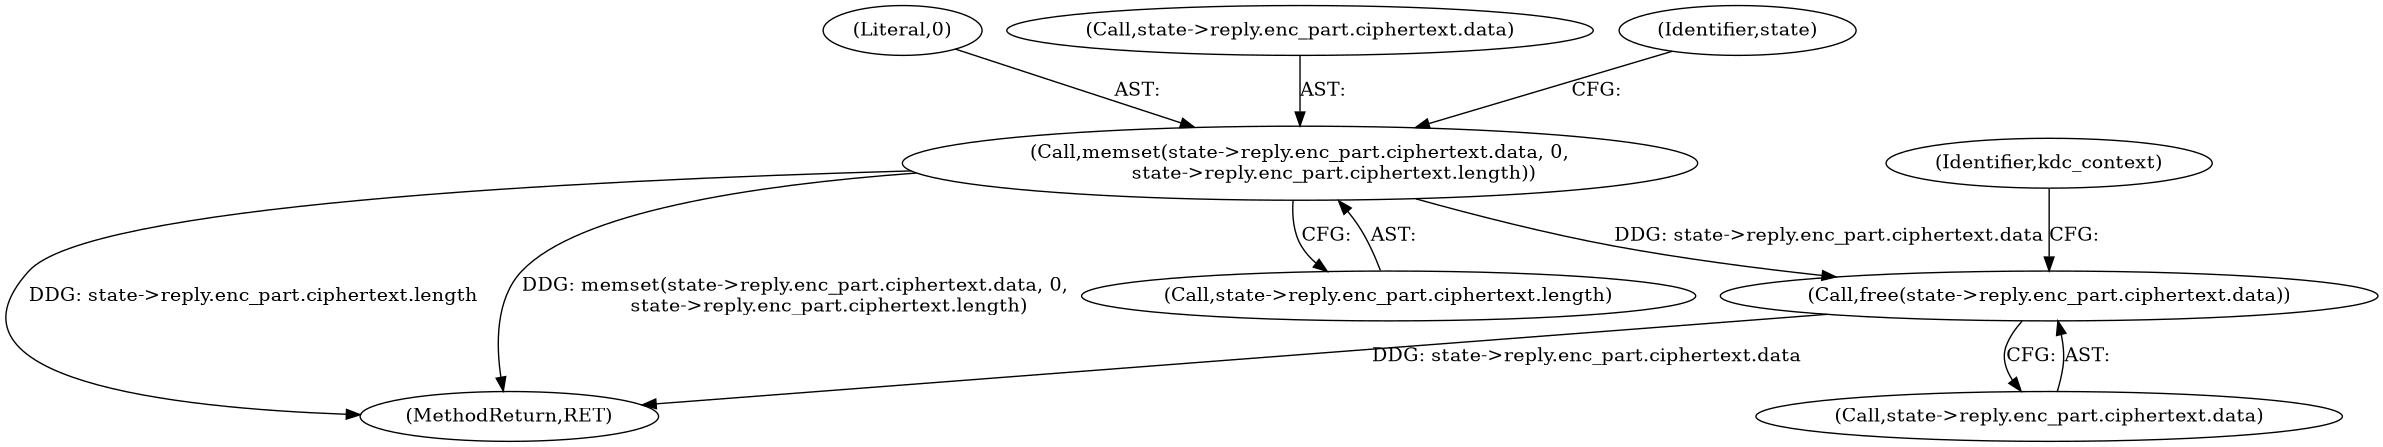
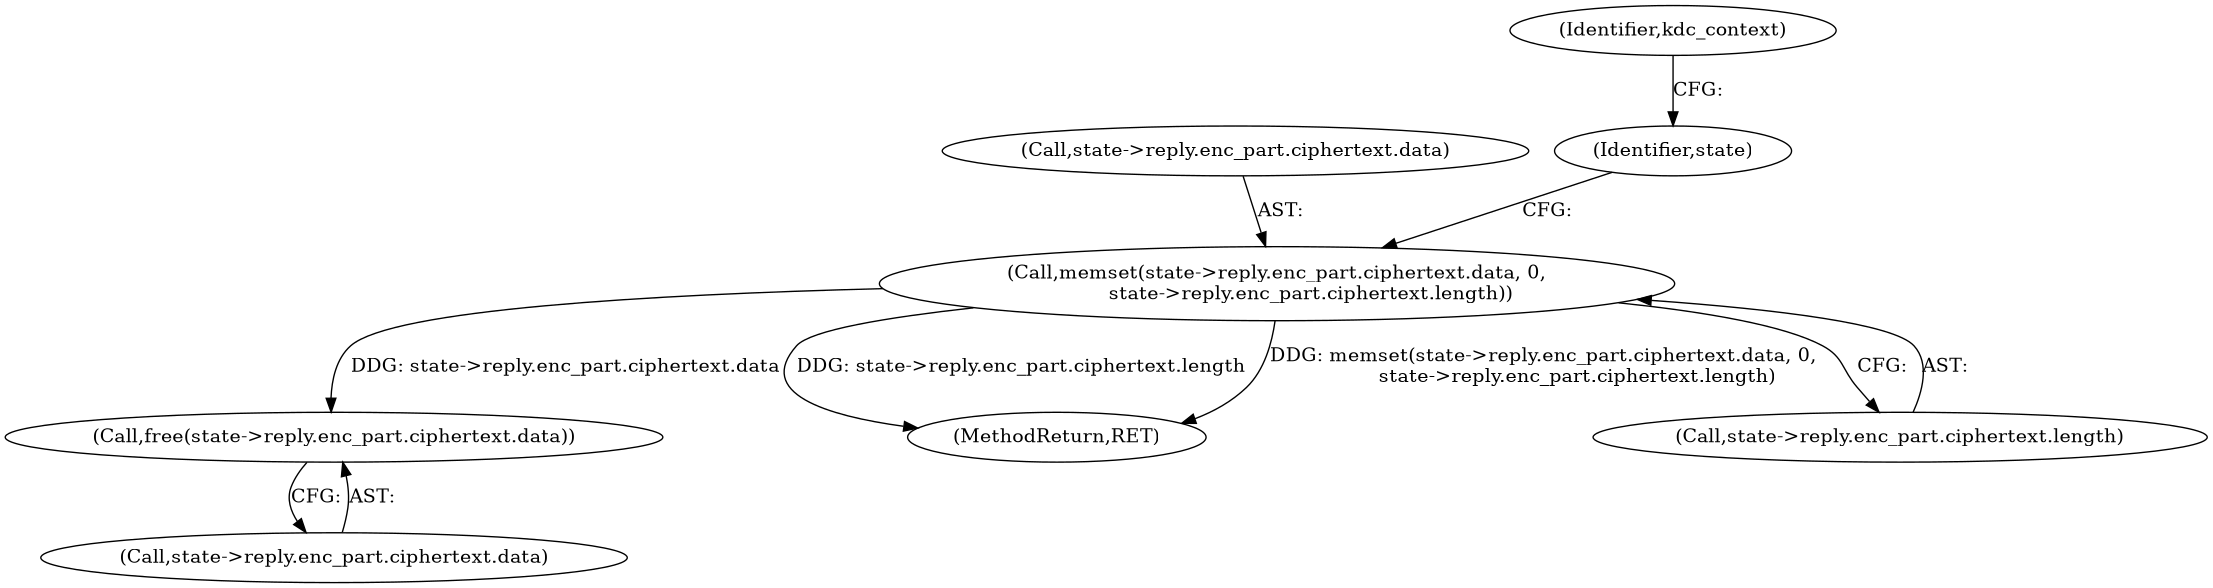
node "(Literal,0)": removed
edge "(Identifier,kdc_context)" -> "(Call,free(state->reply.enc_part.ciphertext.data))": now "(Identifier,kdc_context)" -> "(Identifier,state)"
edge "(Call,free(state->reply.enc_part.ciphertext.data))" -> "(MethodReturn,RET)": removed, label "DDG: state->reply.enc_part.ciphertext.data"
